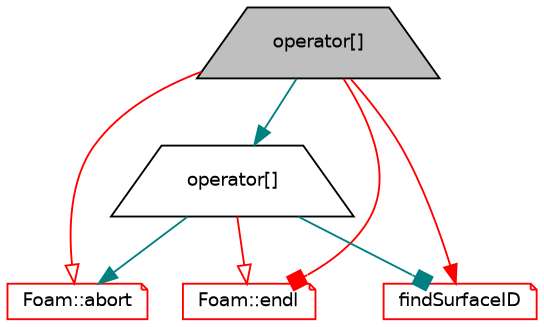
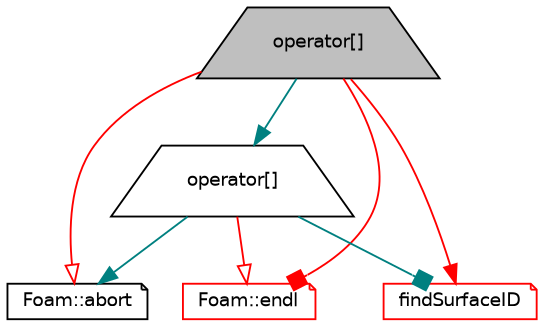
node "Foam::abort": color red -> black
